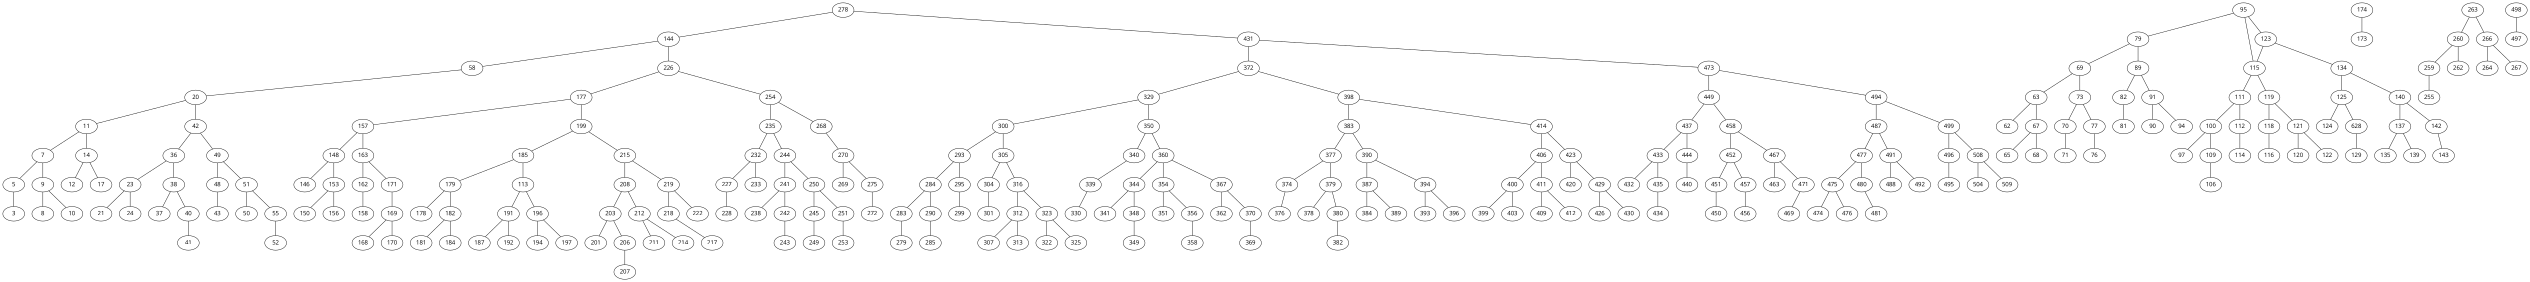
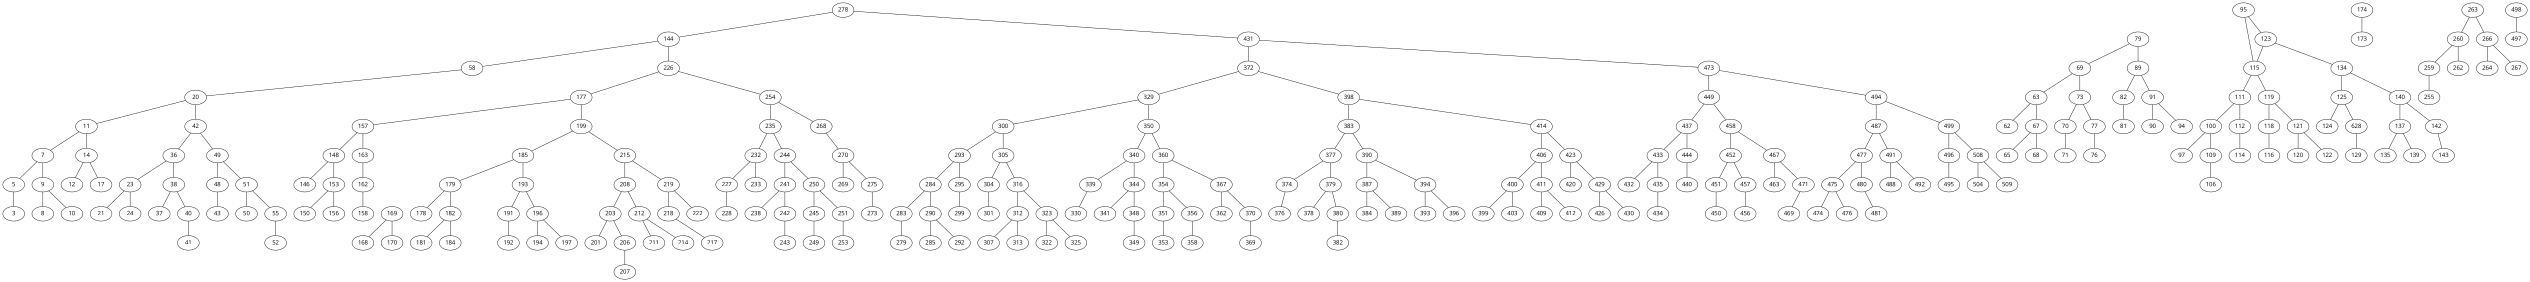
edge "95" -- "79": removed
edge "360" -- "344": now "340" -- "344"
node "171": removed
node "113": label "113" -> "193"
node "272": label "272" -> "273"
node "187": removed
node "292": added
node "353": added
